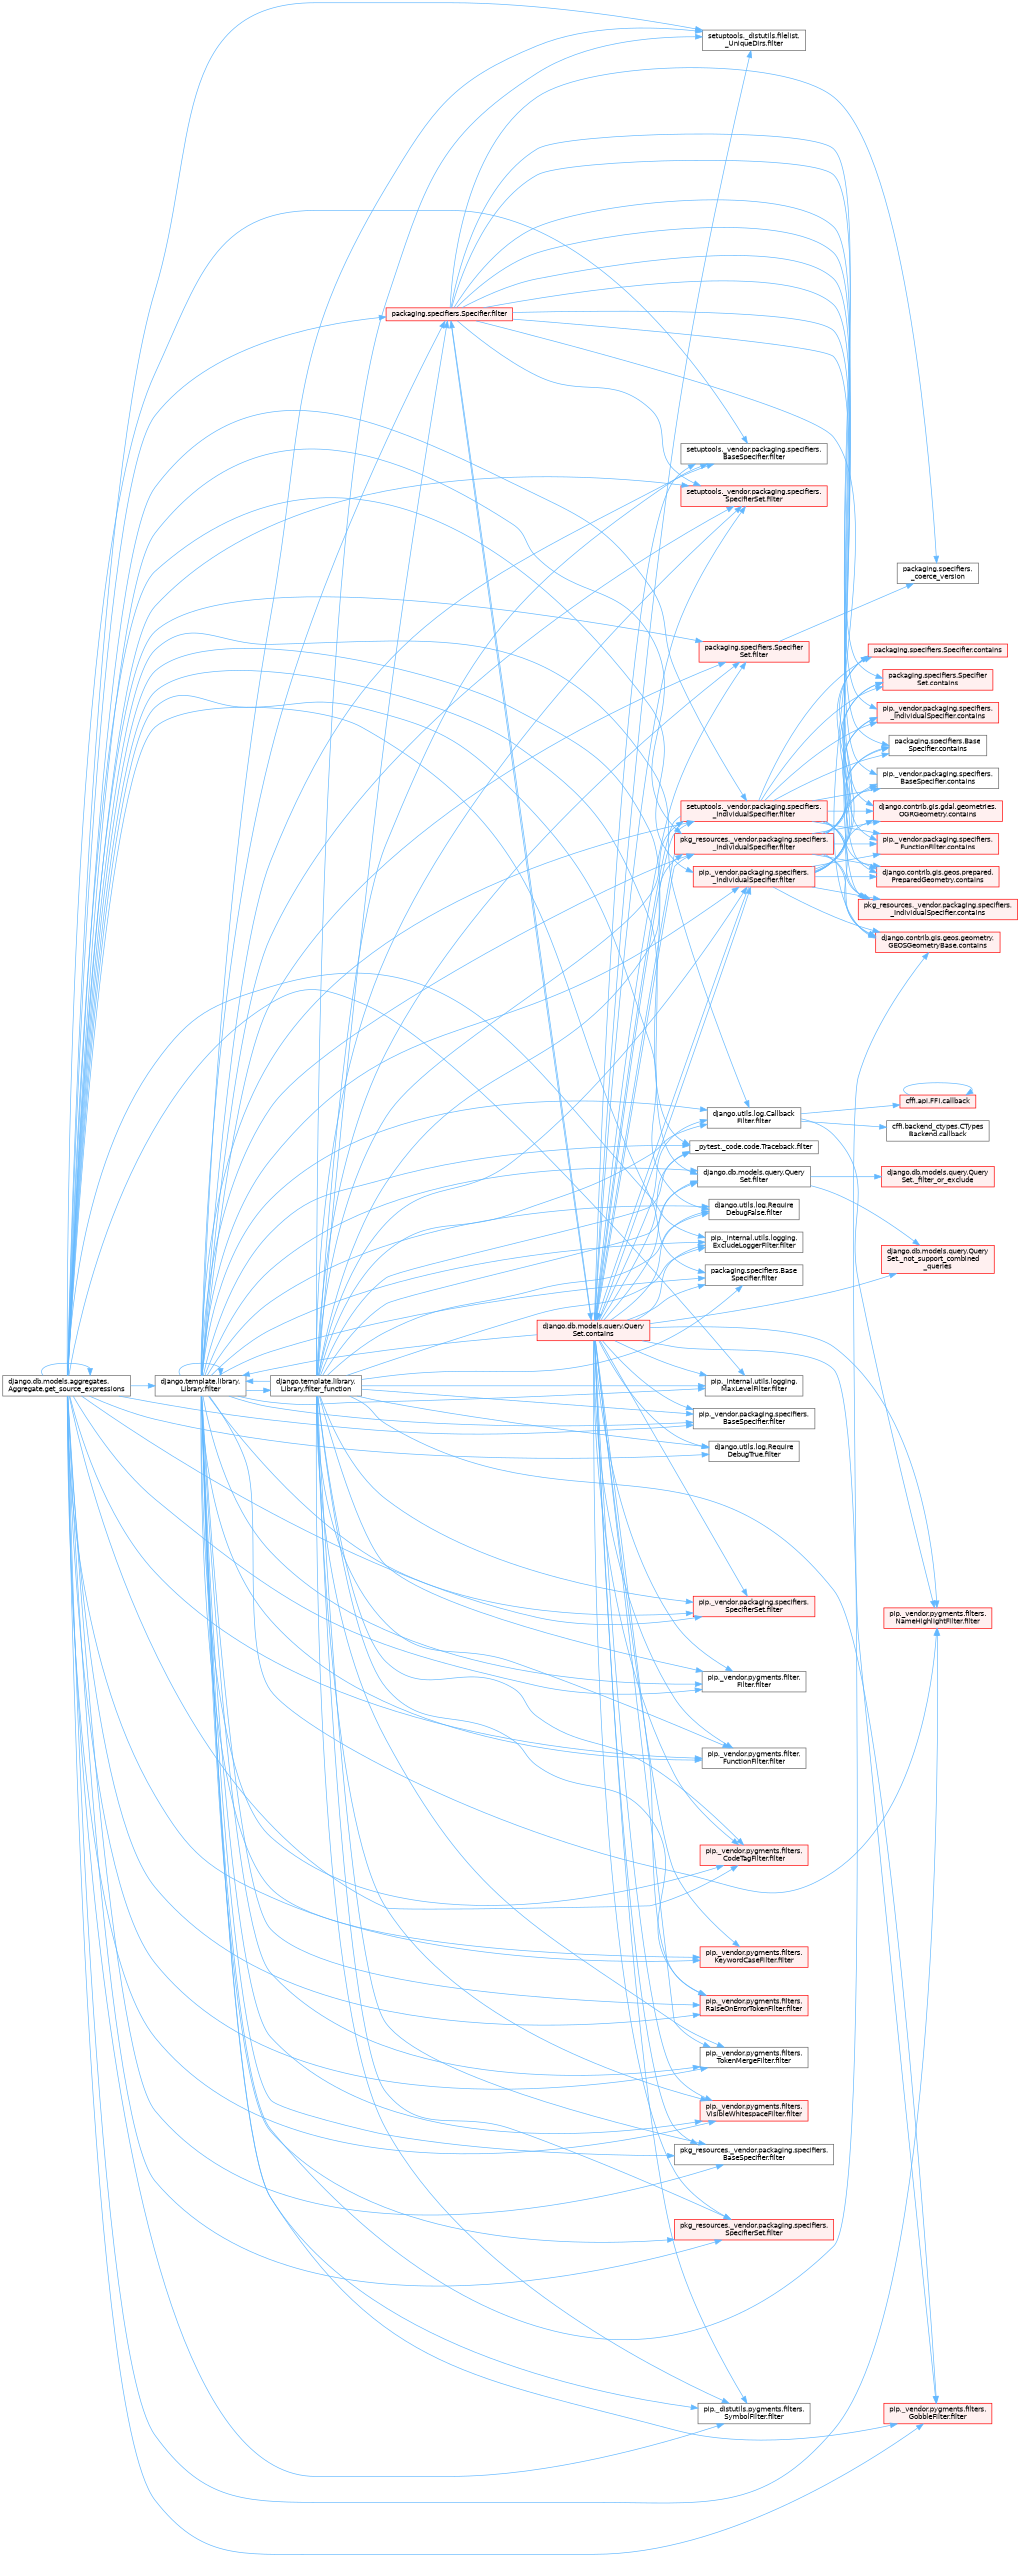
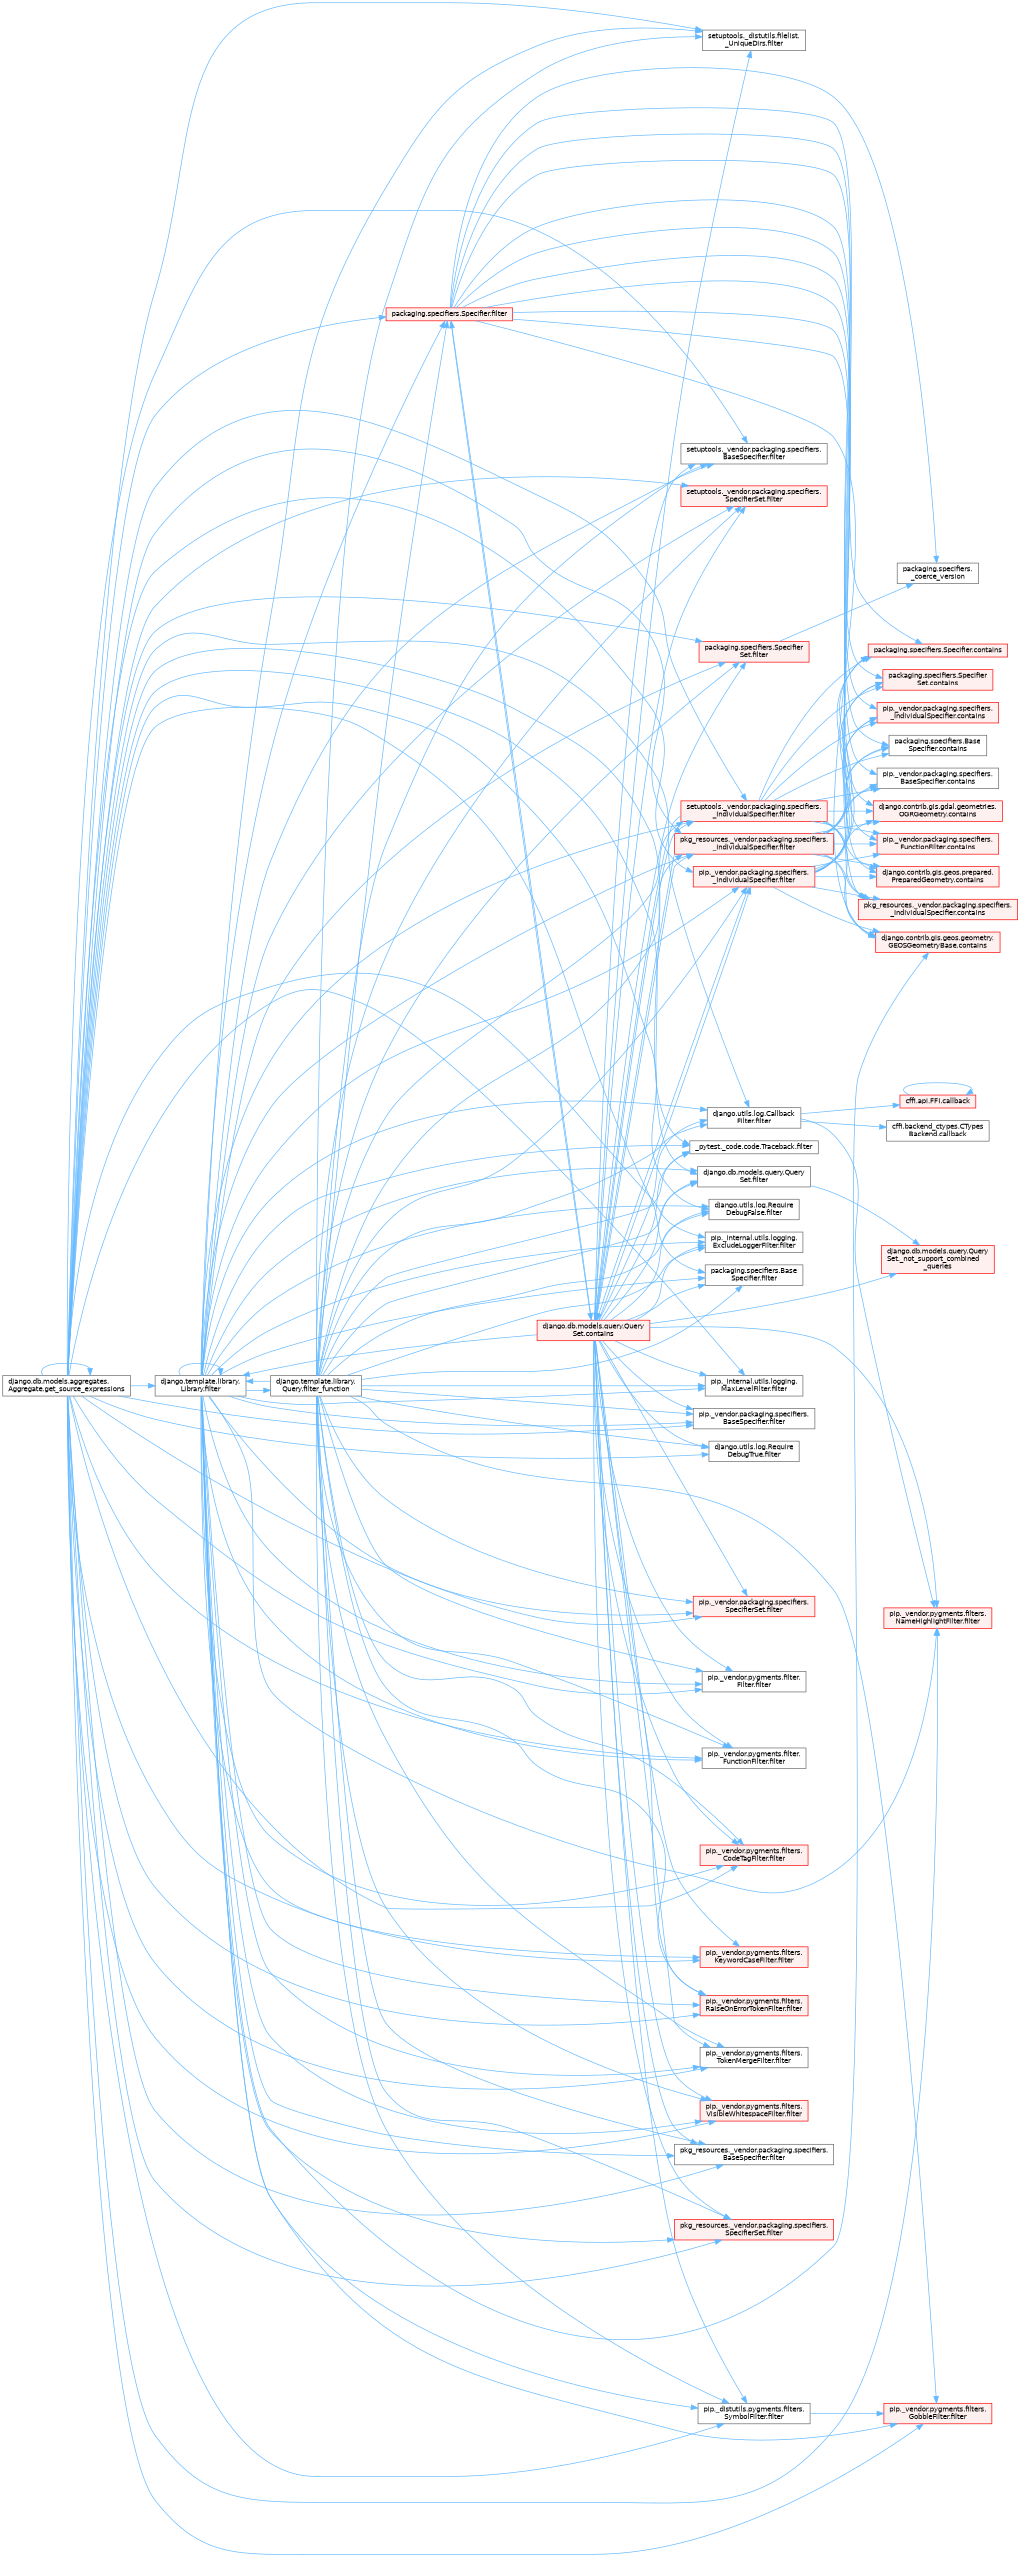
edge "packaging.specifiers.Specifier.filter" -> "setuptools._vendor.packaging.specifiers. SpecifierSet.filter": now "packaging.specifiers.Specifier.filter" -> "packaging.specifiers.Specifier.contains"
node "django.db.models.query.Query Set._filter_or_exclude": removed
node "django.template.library. Library.filter_function": label "django.template.library. Library.filter_function" -> "django.template.library. Query.filter_function"
edge "django.db.models.query.Query Set.contains" -> "pip._vendor.pygments.filters. GobbleFilter.filter": now "pip._distutils.pygments.filters. SymbolFilter.filter" -> "pip._vendor.pygments.filters. GobbleFilter.filter"
